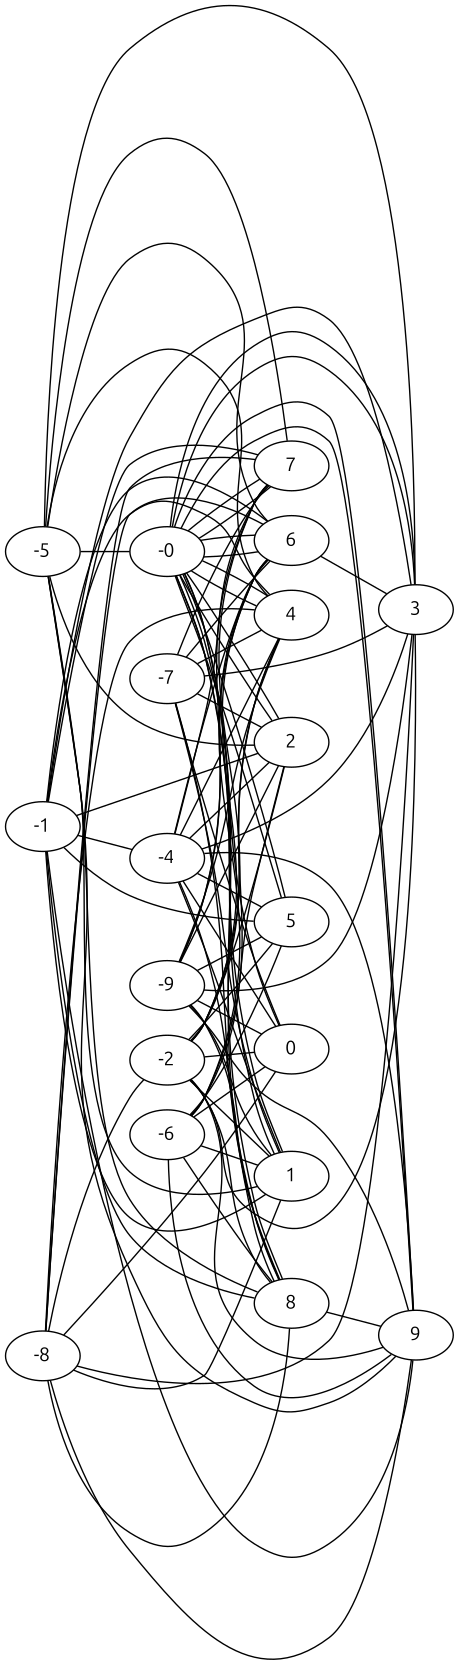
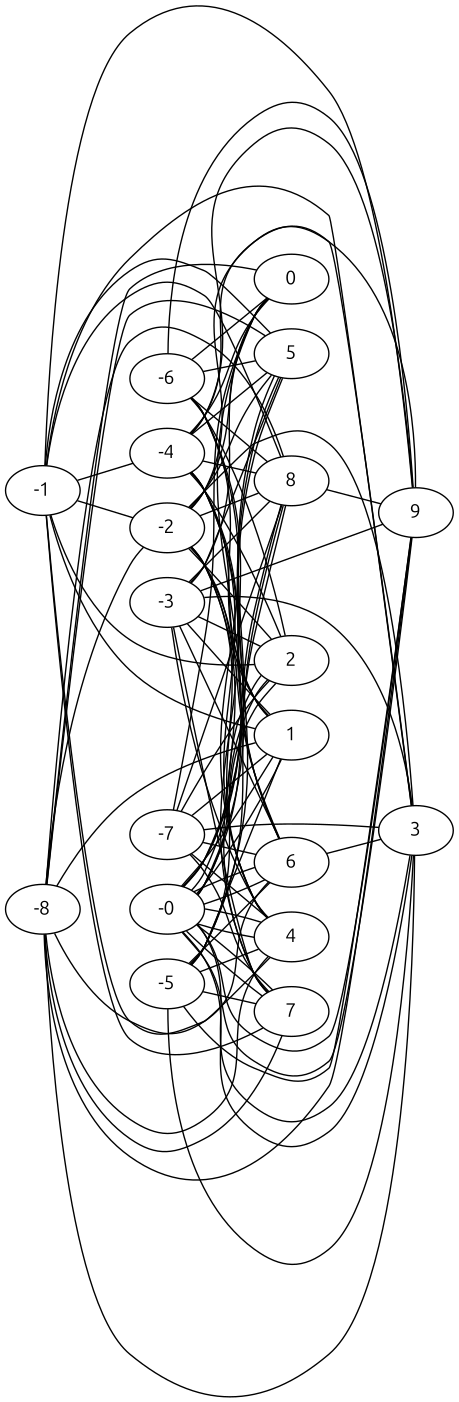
edge "6" -- "-1": now "-2" -- "-1"
edge "5" -- "-8": added
edge "-5" -- "-0": now "-5" -- "5"
node "-9": label "-9" -> "-3"
